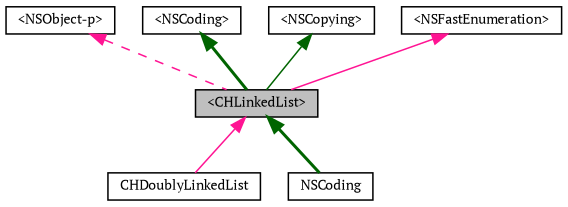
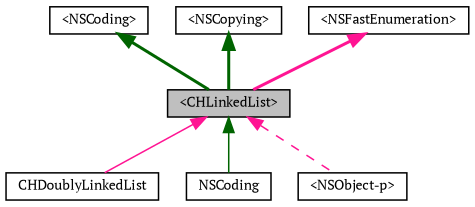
edge "<CHLinkedList>" -> "<NSFastEnumeration>": style solid -> bold
edge "<CHLinkedList>" -> "<NSObject-p>": reversed
edge "<CHLinkedList>" -> "<NSCopying>": style solid -> bold
edge "NSCoding" -> "<CHLinkedList>": style bold -> solid
